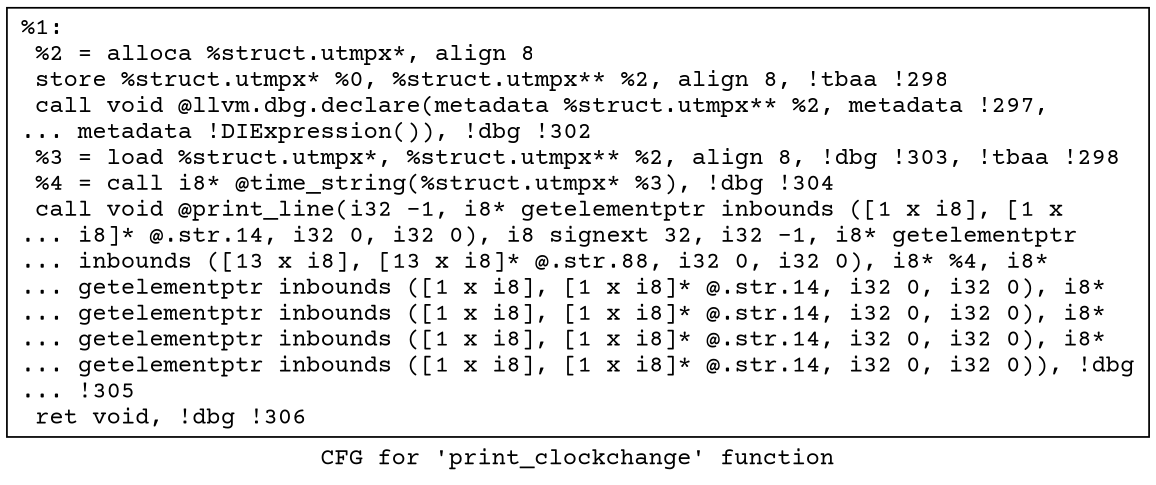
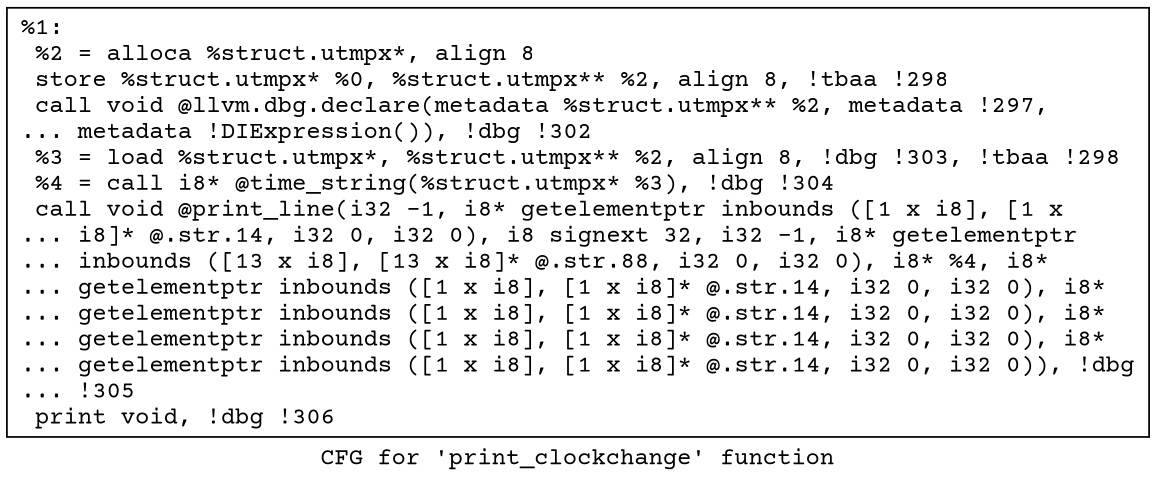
node "%1:": text "ret void, !dbg !306" -> "print void, !dbg !306"
